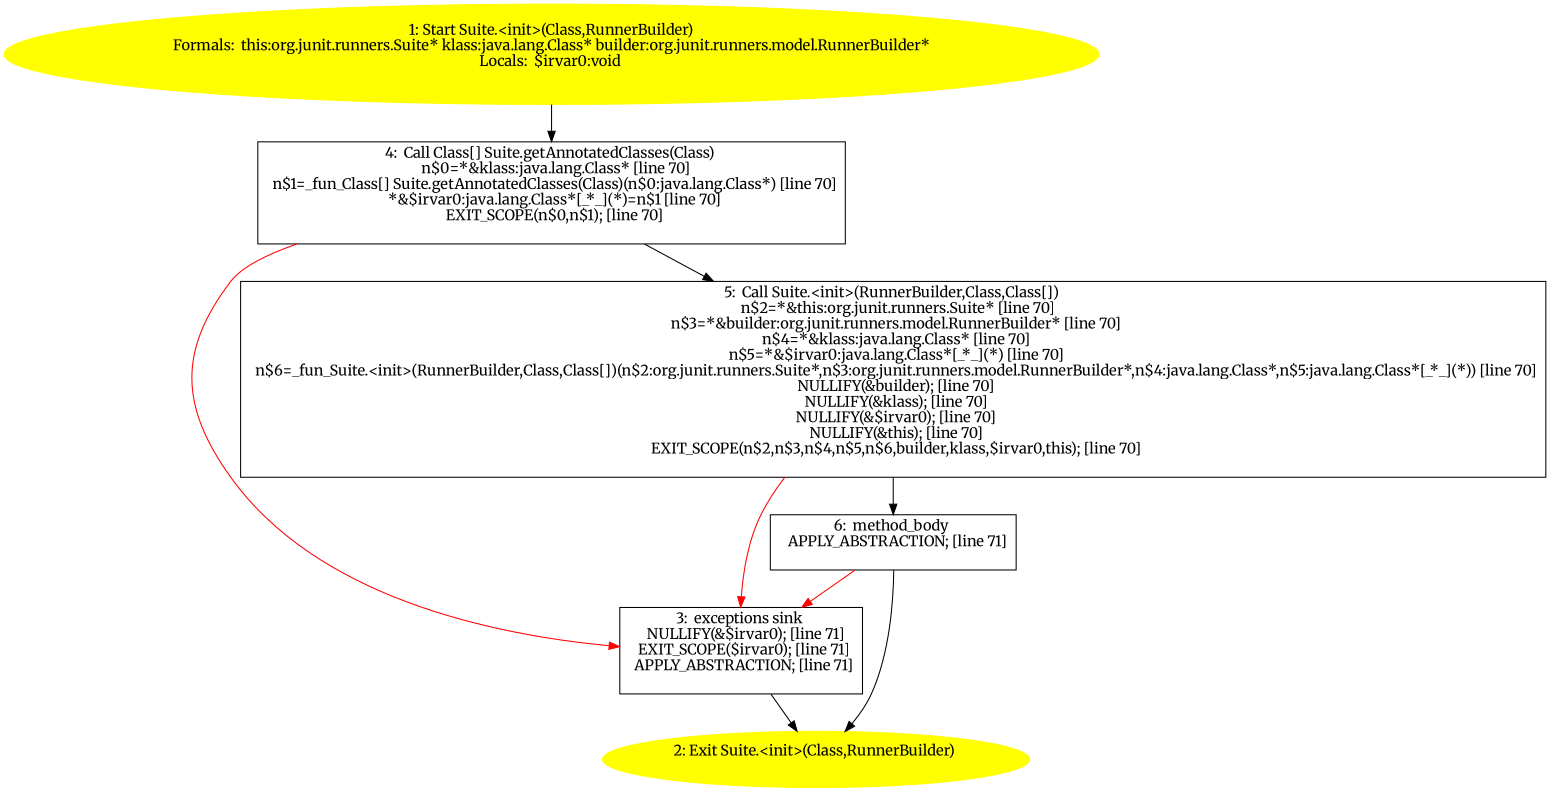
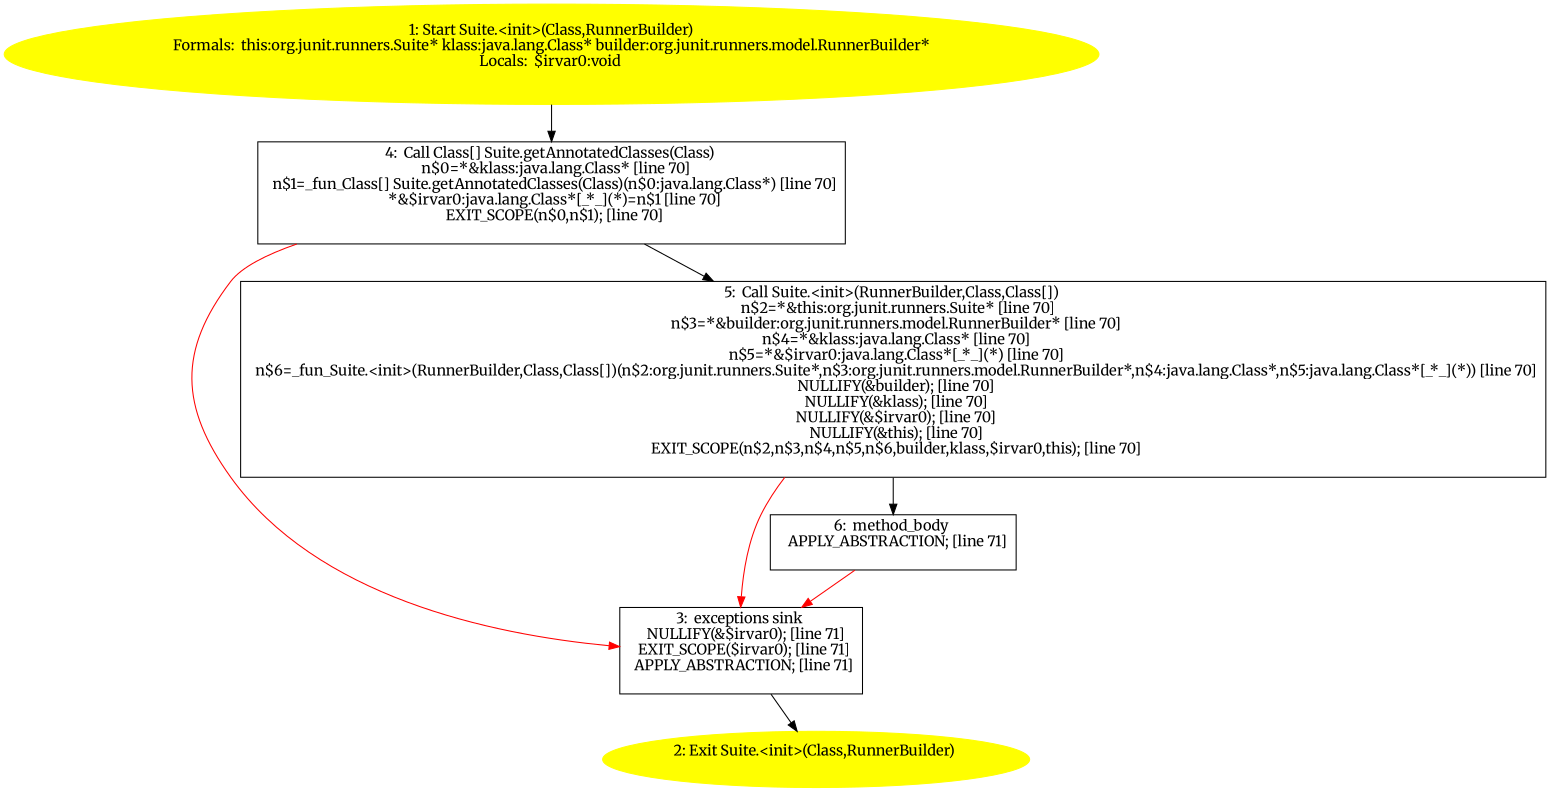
edge "6:  method_body APPLY_ABSTRACTION; [line 71]" -> "2: Exit Suite.<init>(Class,RunnerBuilder)": removed
